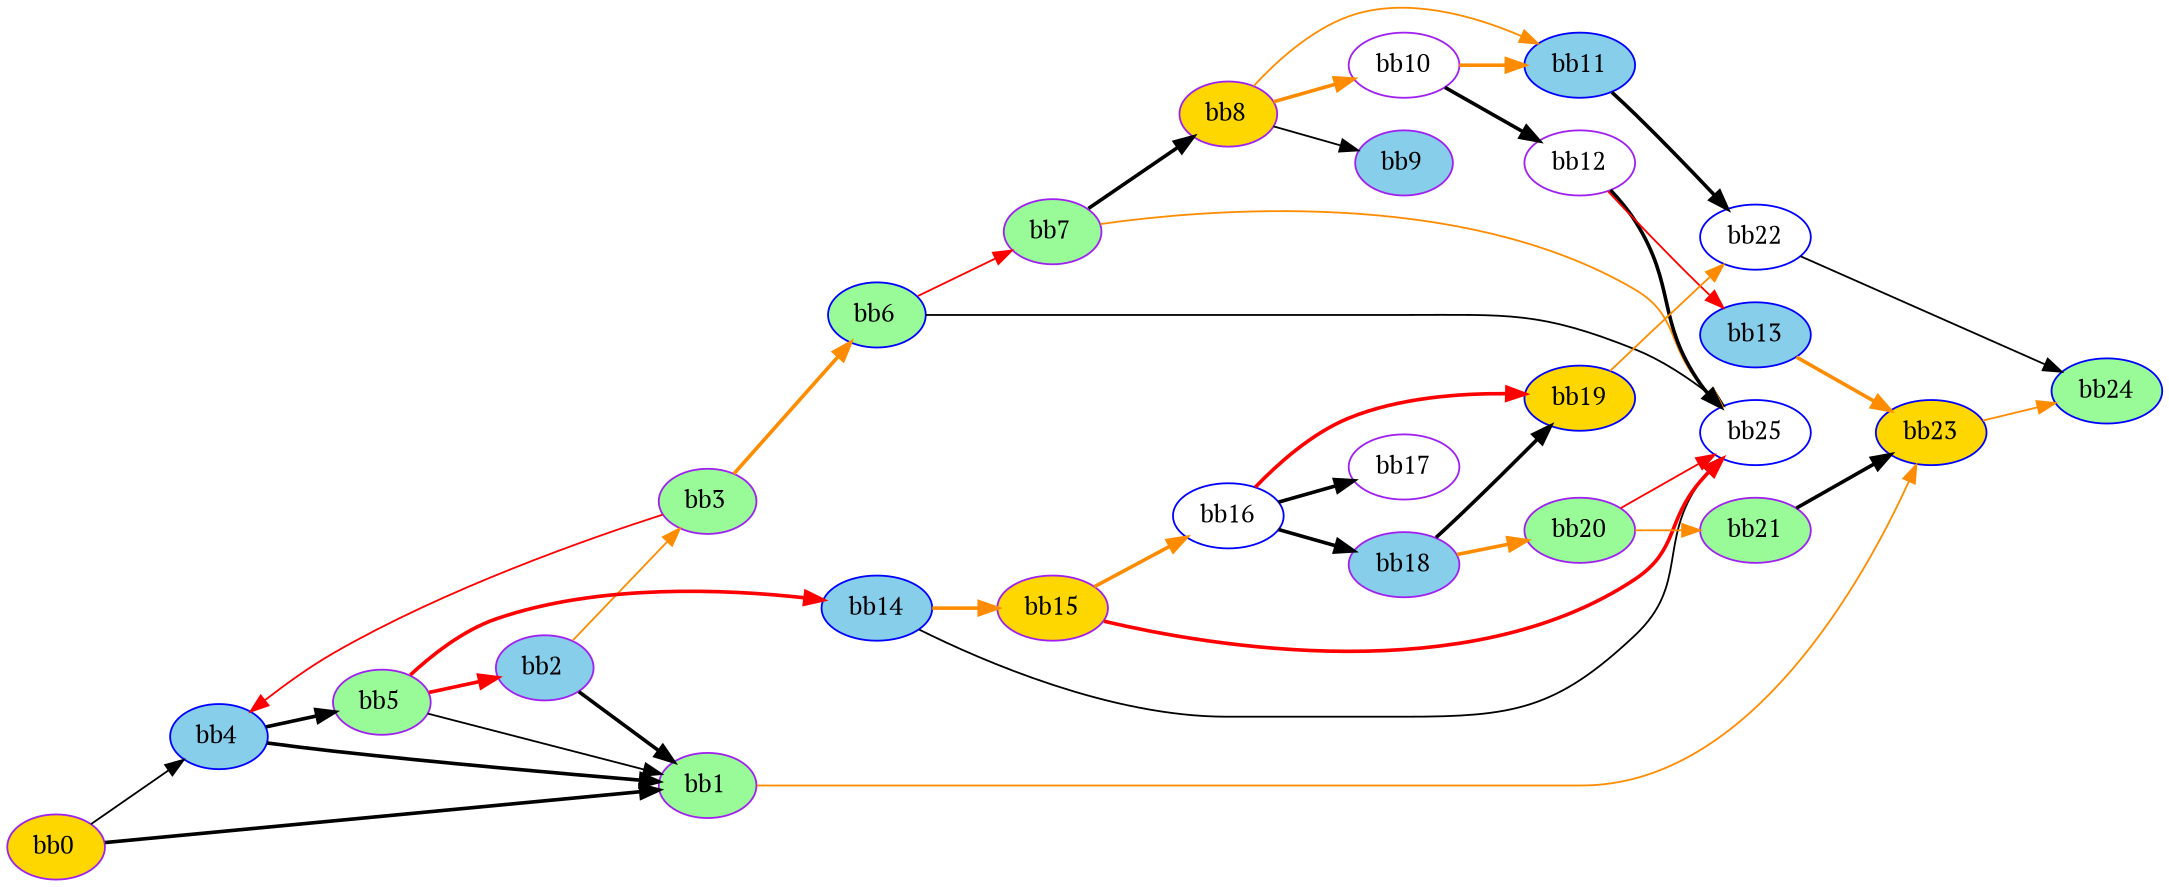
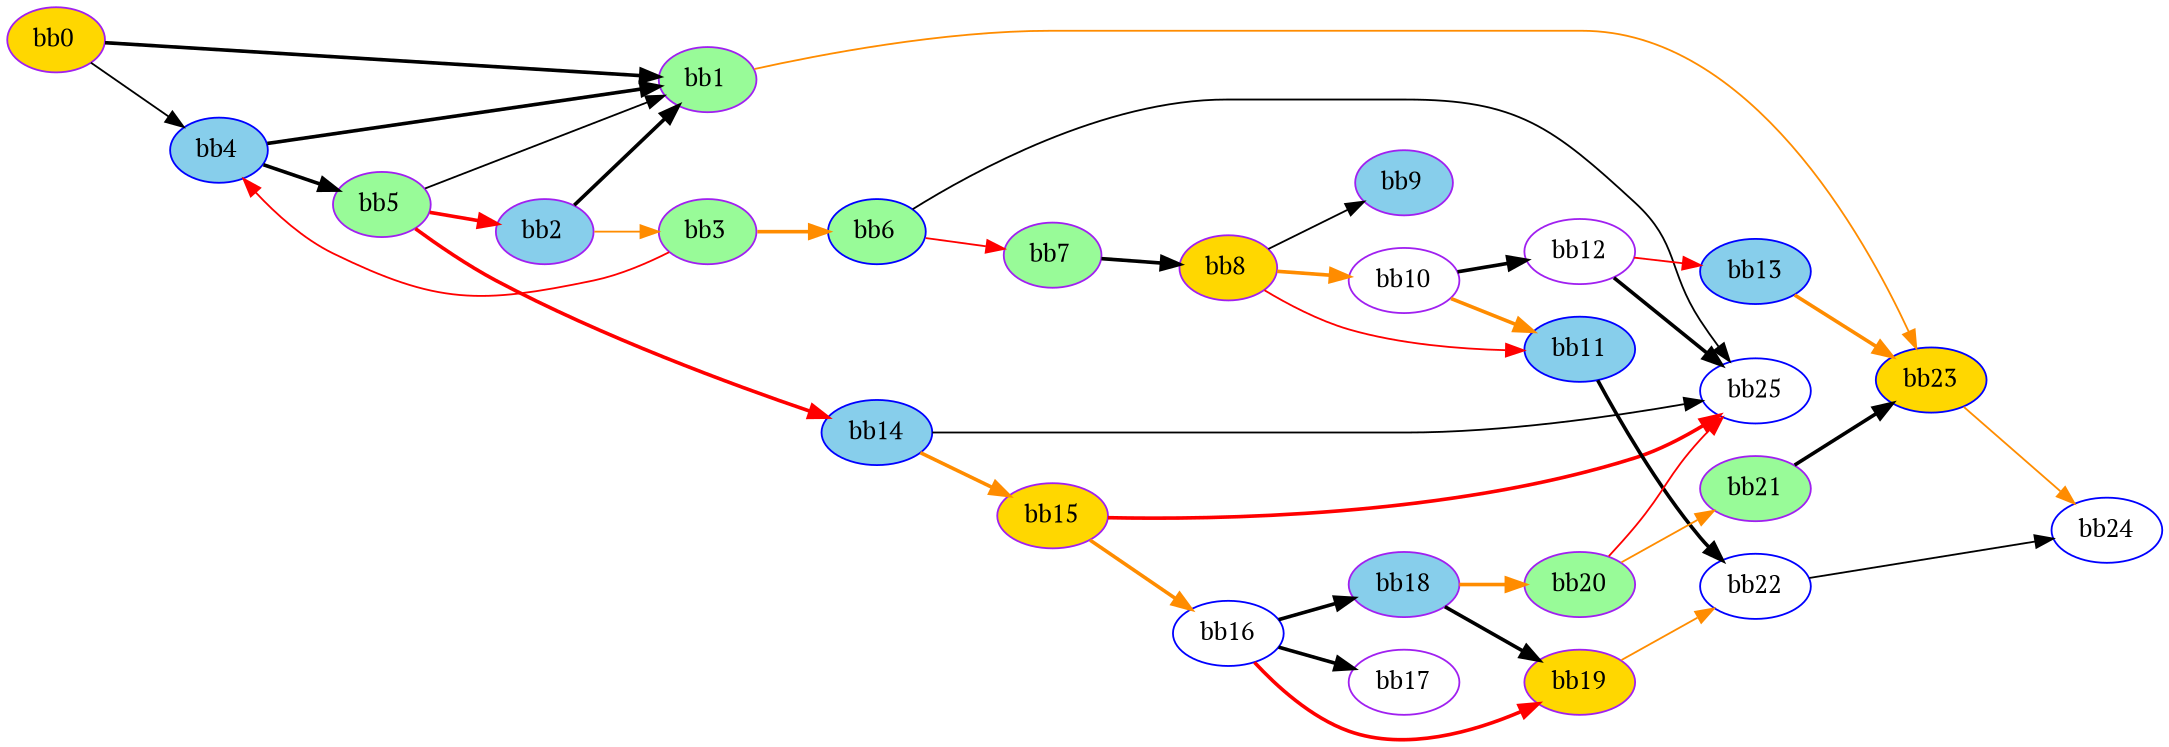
edge "bb8" -> "bb11": color darkorange -> red
edge "bb7" -> "bb25": removed
node "bb24": fillcolor palegreen -> white
node "bb19": color blue -> purple
